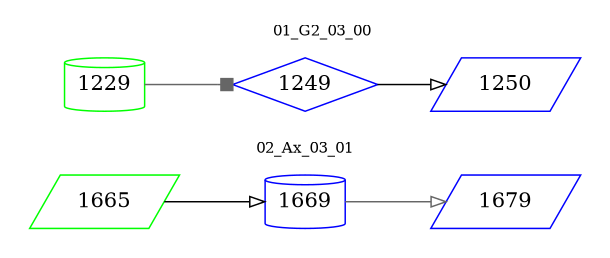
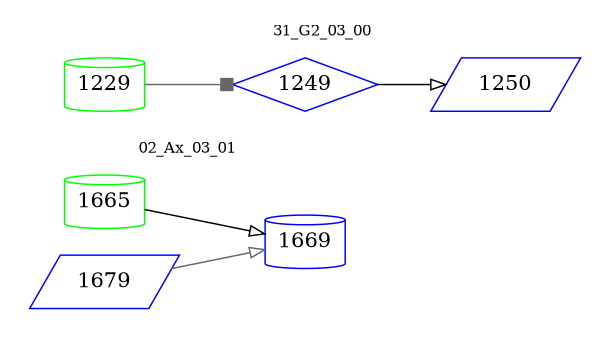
cluster "01_G2_03_00": label "01_G2_03_00" -> "31_G2_03_00"
node "1665": shape parallelogram -> cylinder
edge "1669" -> "1679": reversed
